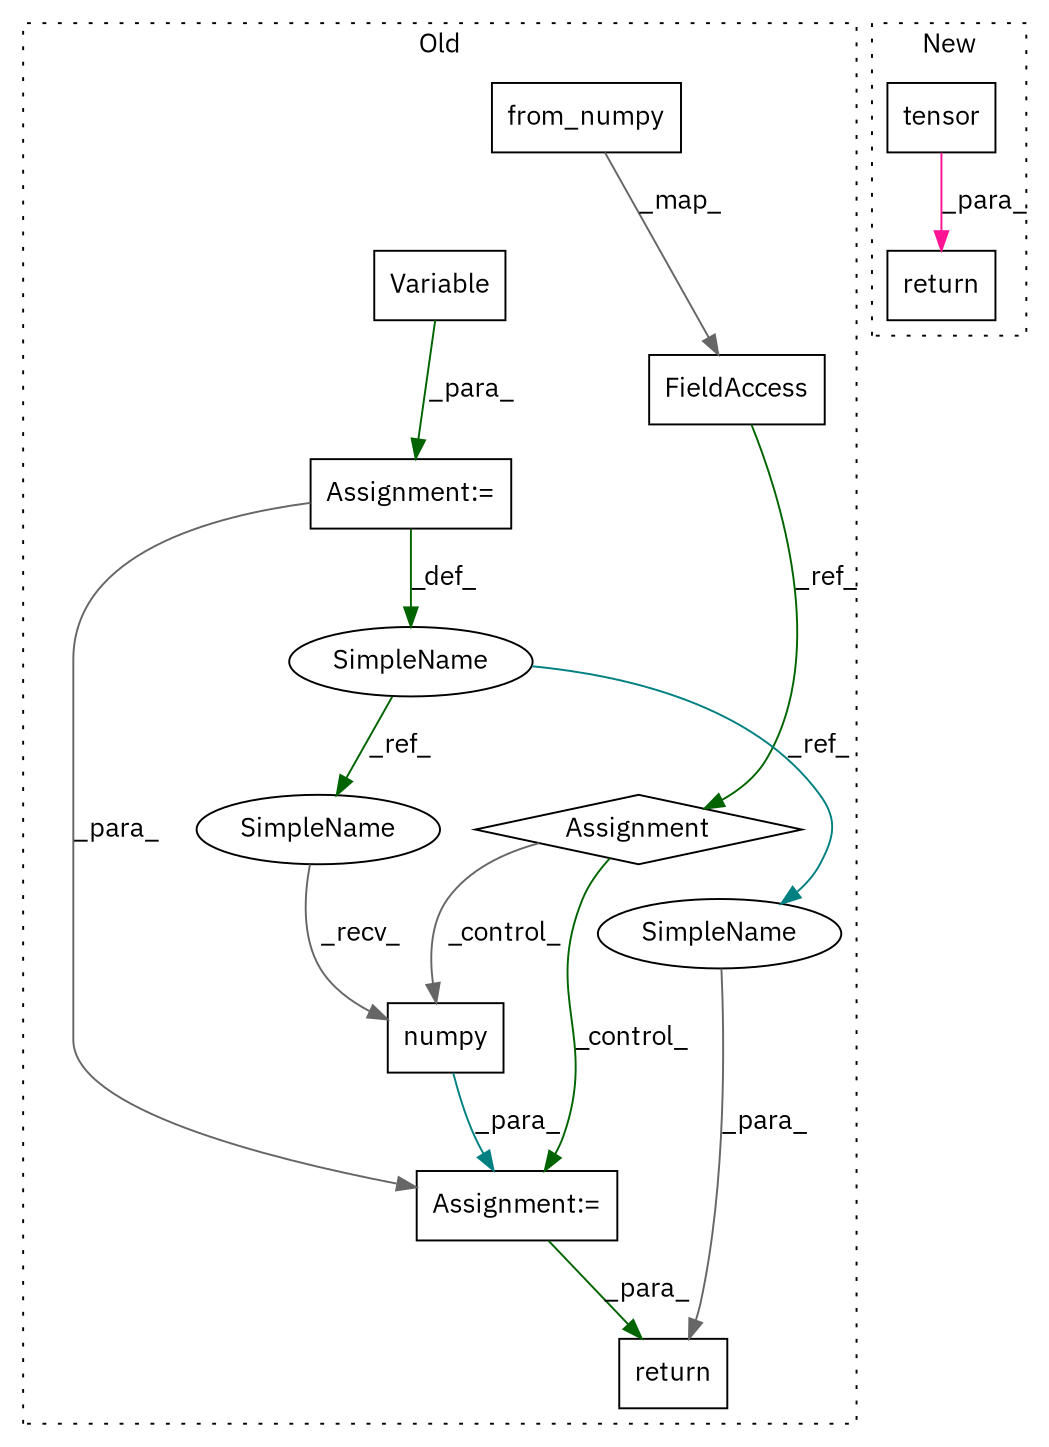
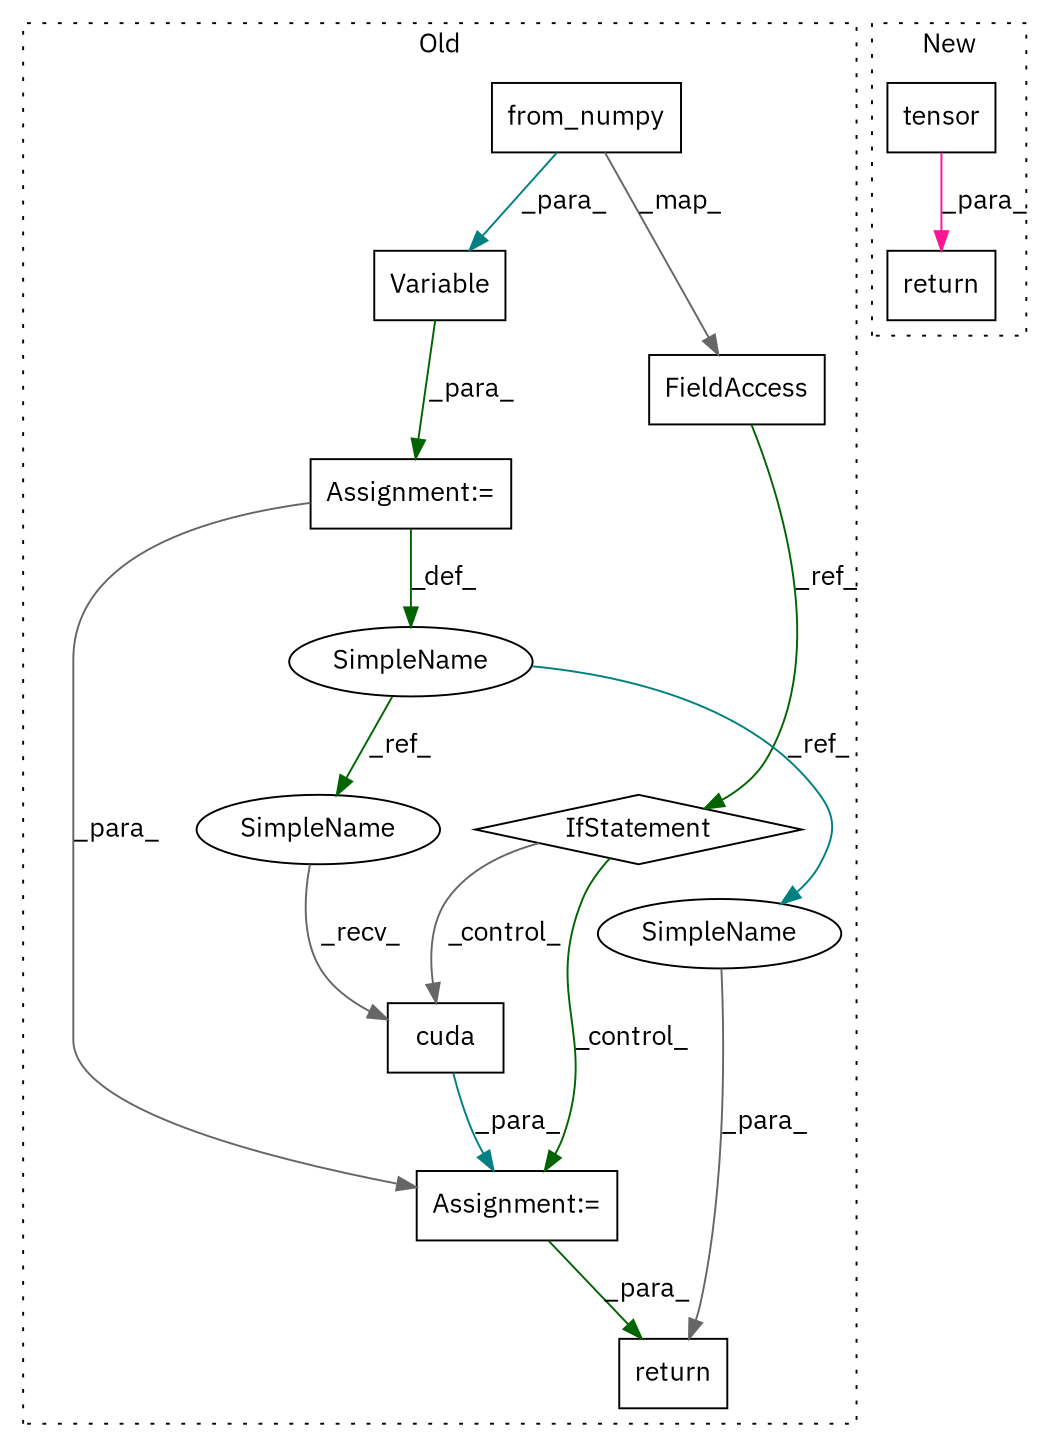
edge "from_numpy" -> "Variable": added, label "_para_"
node "Assignment": label "Assignment" -> "IfStatement"
node "numpy": label "numpy" -> "cuda"
